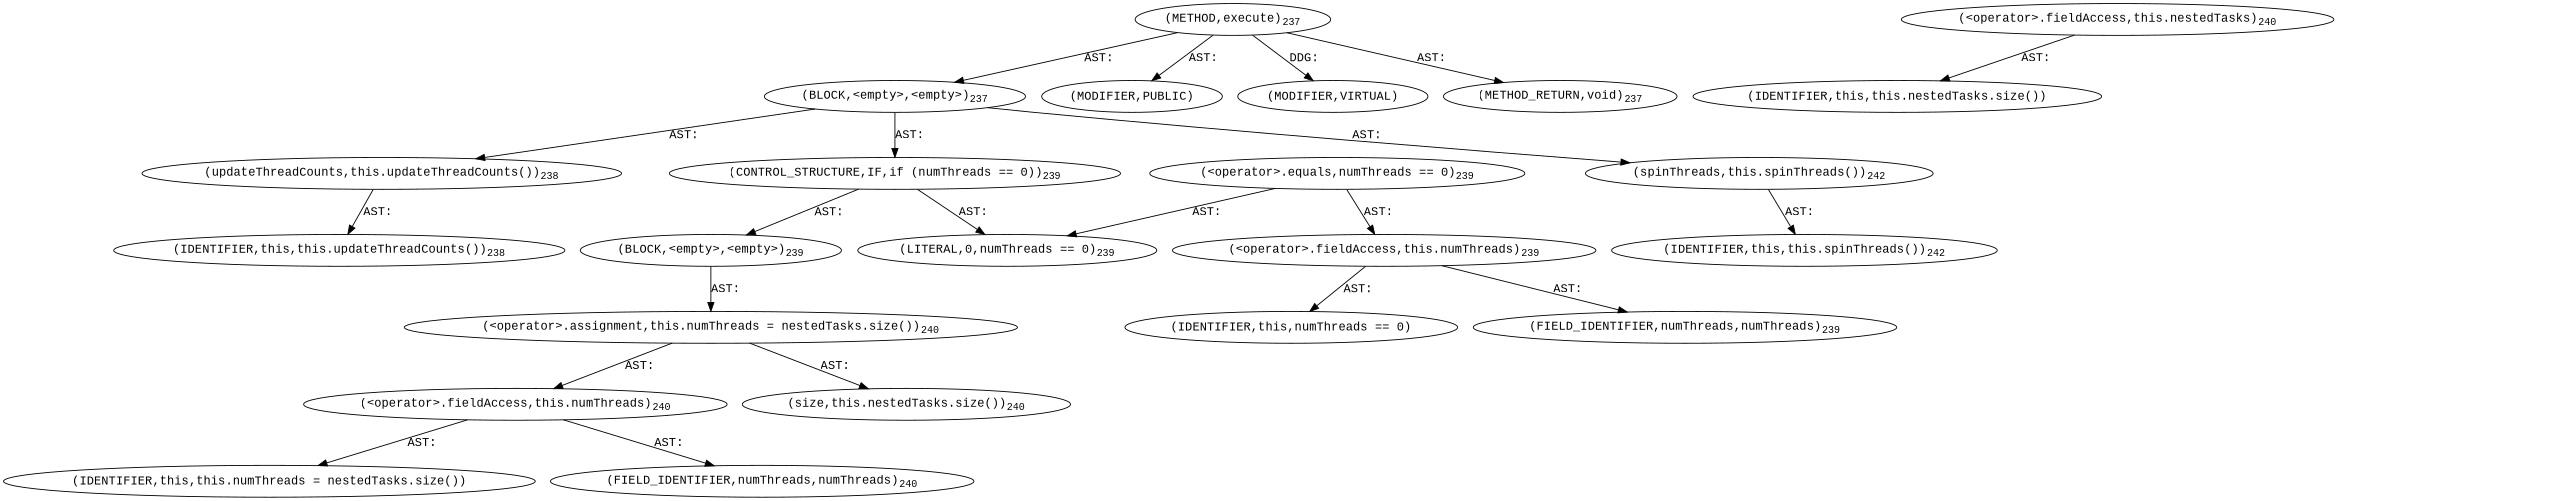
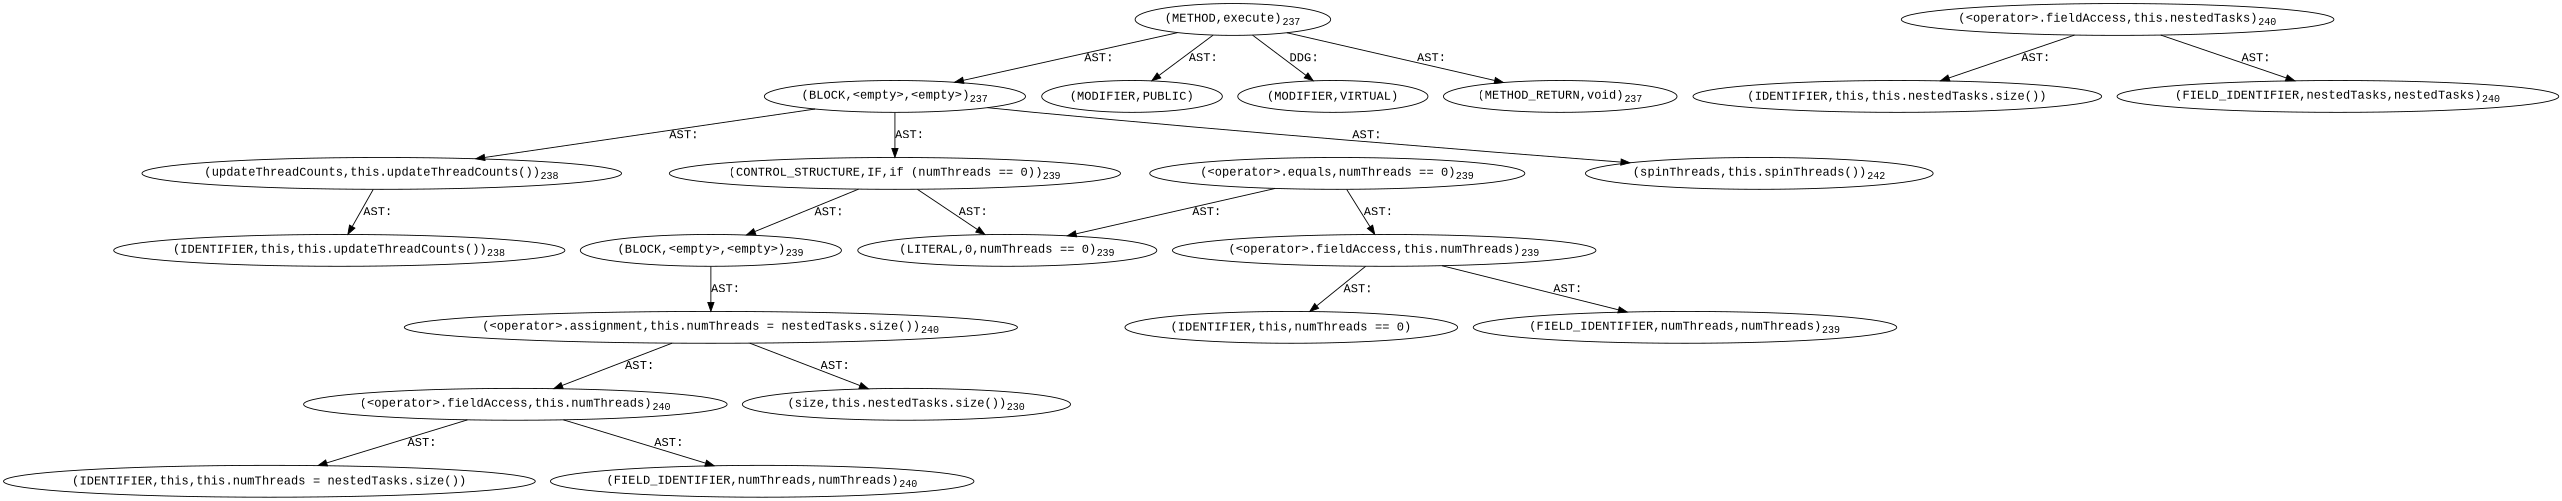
node "(FIELD_IDENTIFIER,nestedTasks,nestedTasks)": added
node "(IDENTIFIER,this,this.spinThreads())": removed
node "(size,this.nestedTasks.size())": text "240" -> "230"
